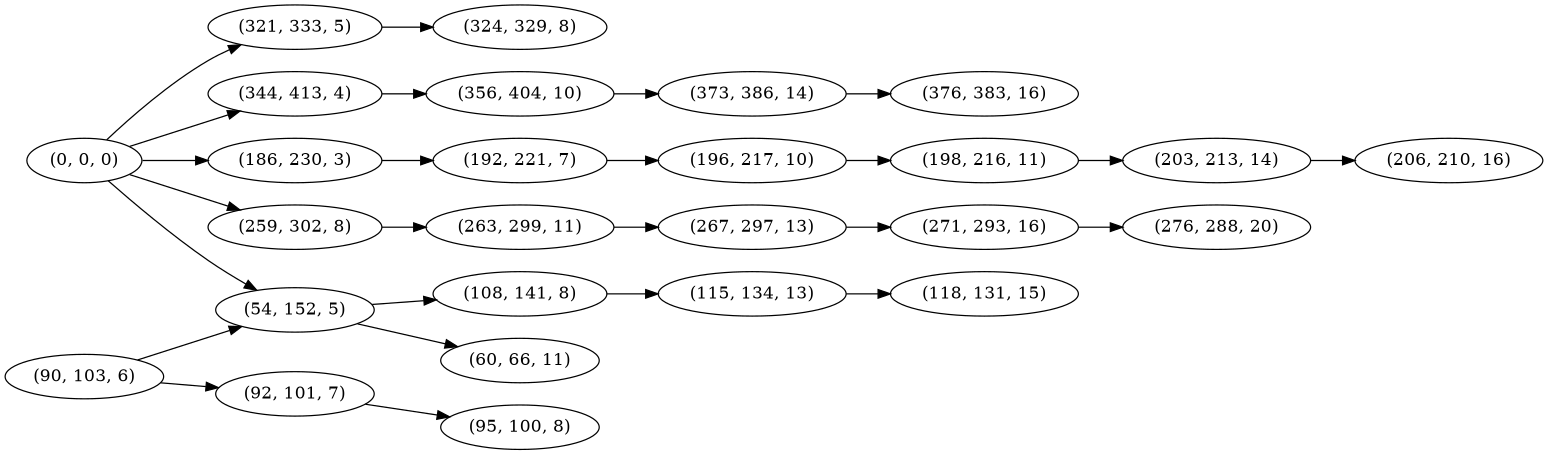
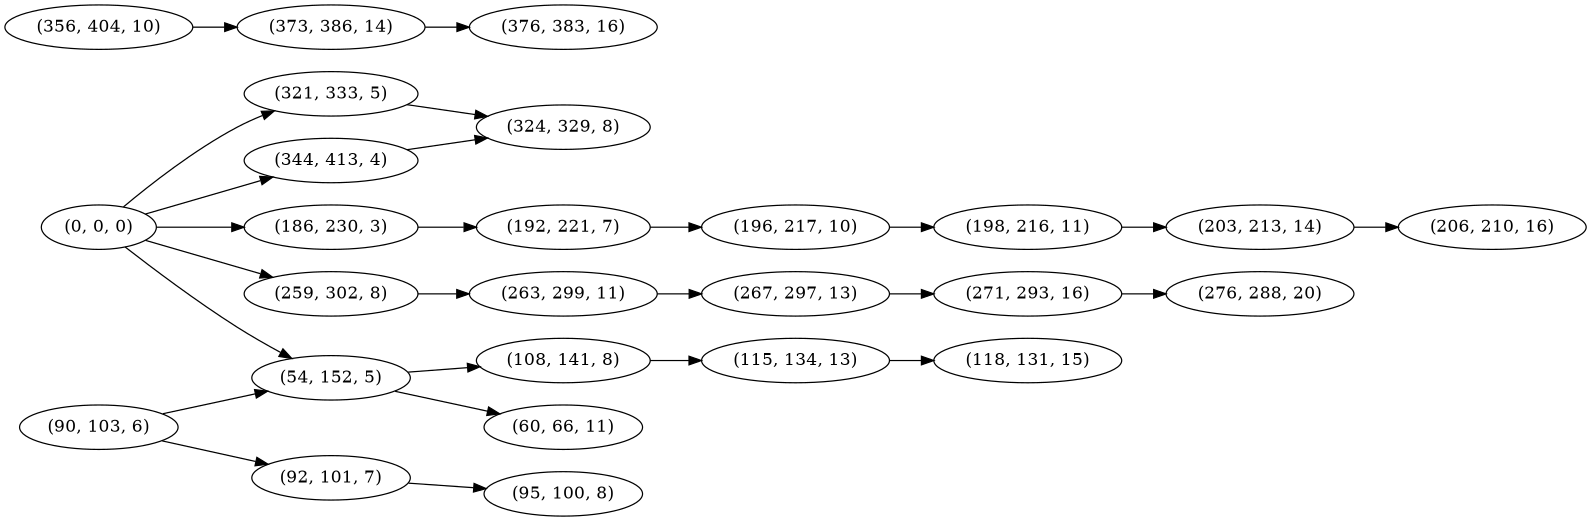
edge "(344, 413, 4)" -> "(356, 404, 10)": now "(344, 413, 4)" -> "(324, 329, 8)"
